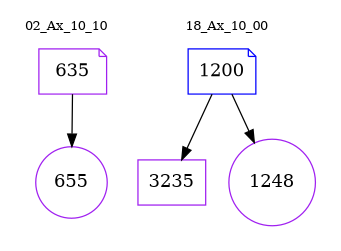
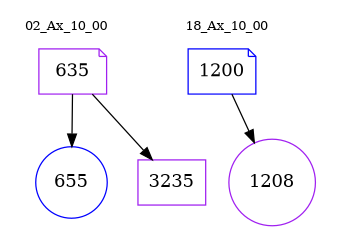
cluster "02_Ax_10_10": label "02_Ax_10_10" -> "02_Ax_10_00"
edge "1200" -> "3235": now "635" -> "3235"
node "655": color purple -> blue
node "1248": label "1248" -> "1208"
